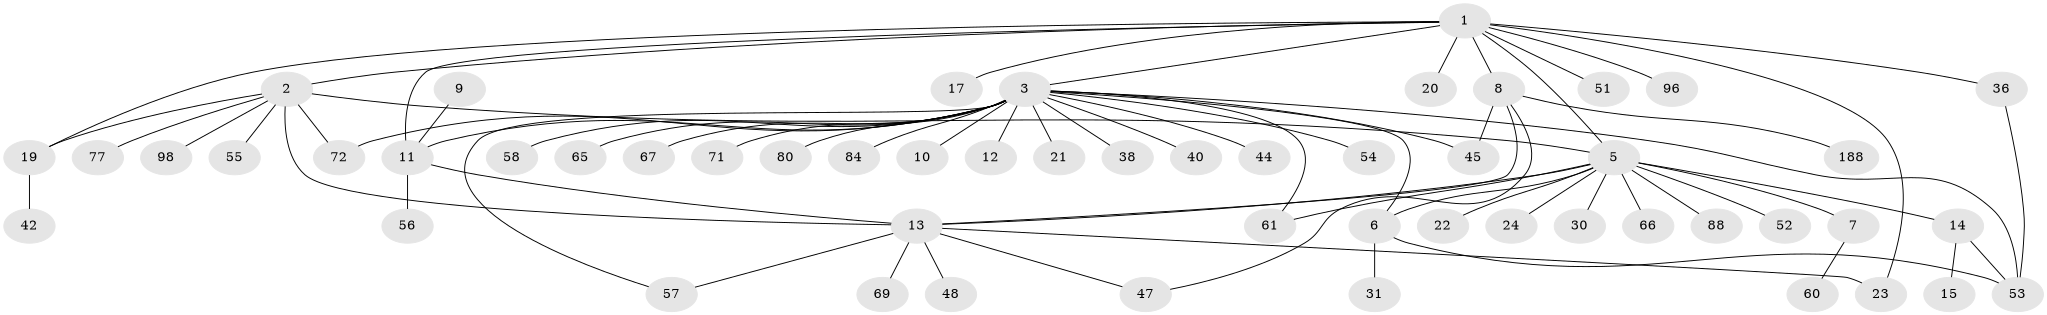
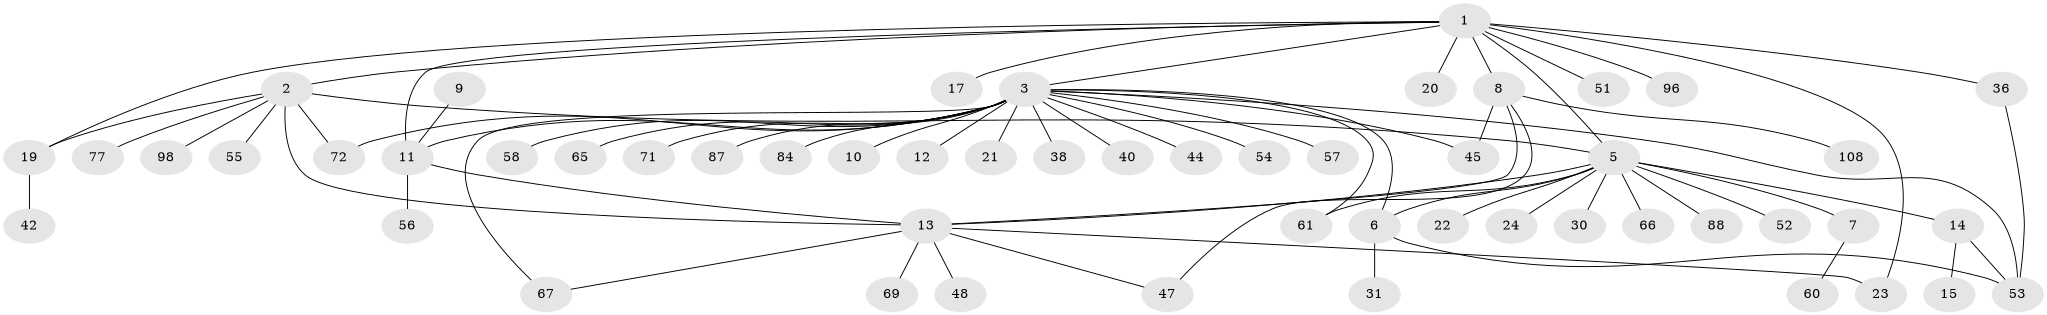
node "80": label "80" -> "87"
node "188": label "188" -> "108"
edge "13" -- "57": now "13" -- "67"
